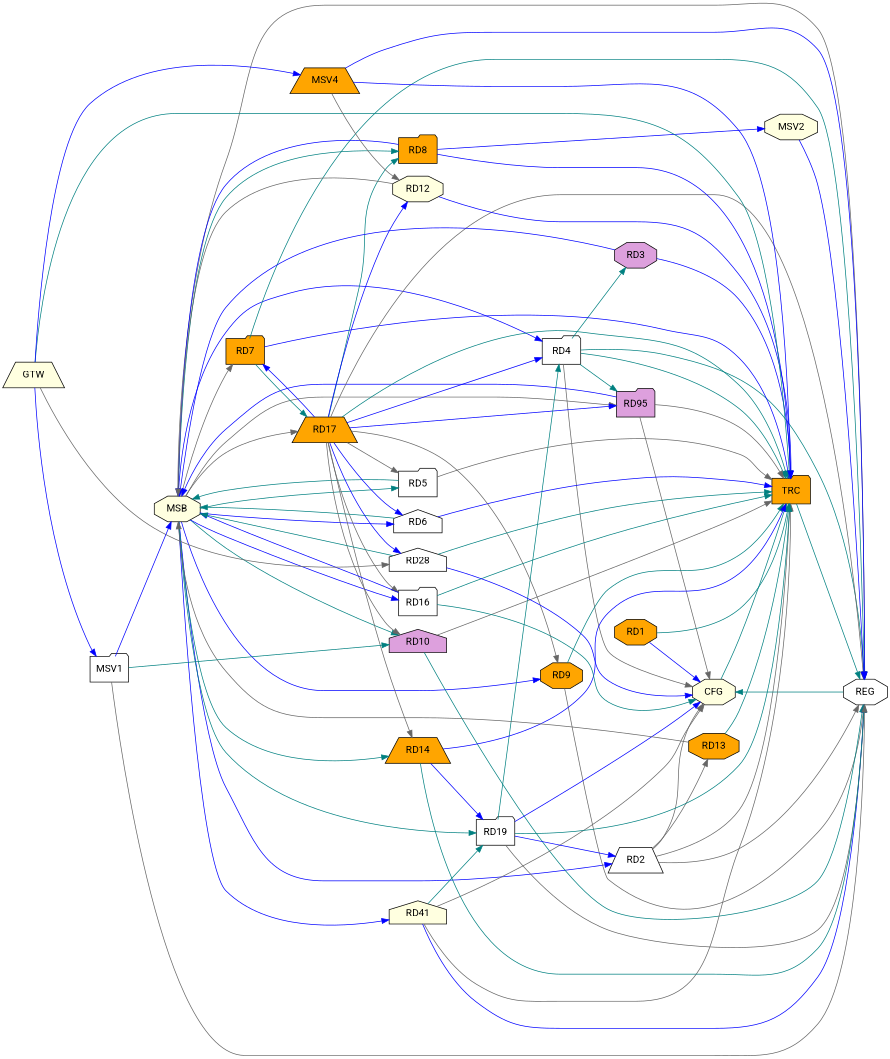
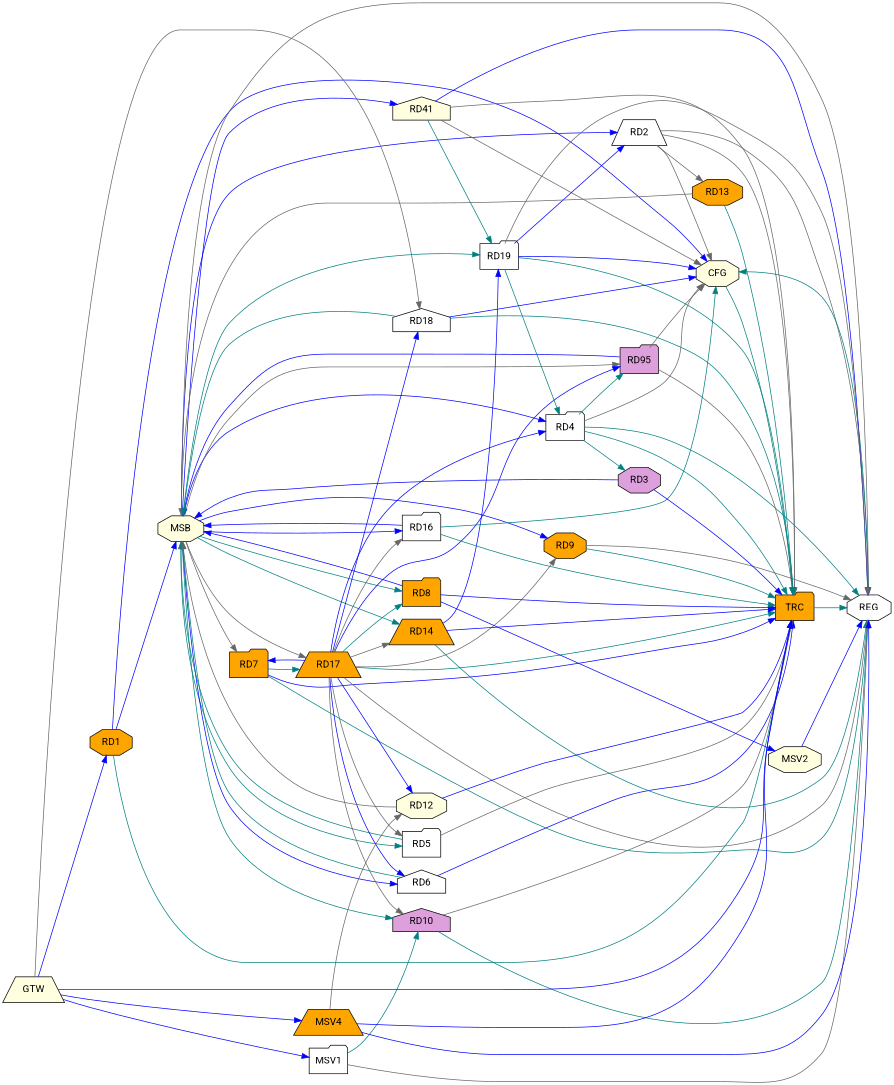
edge "GTW" -> "TRC": color teal -> blue
node "RD28": label "RD28" -> "RD18"
edge "MSV1" -> "MSB": now "RD1" -> "MSB"
edge "GTW" -> "RD1": added
